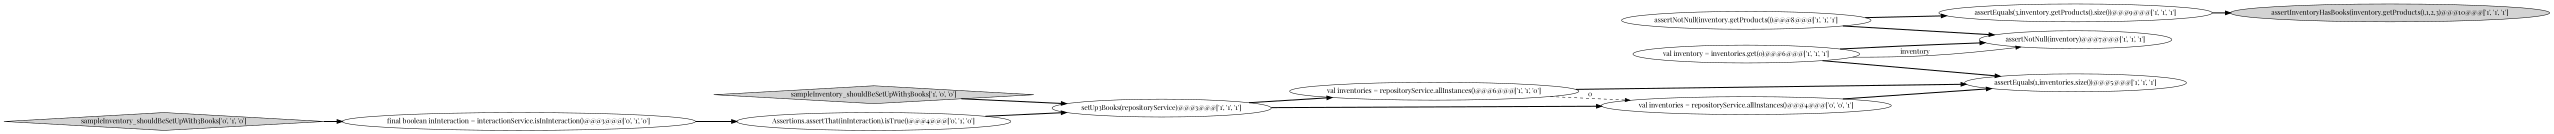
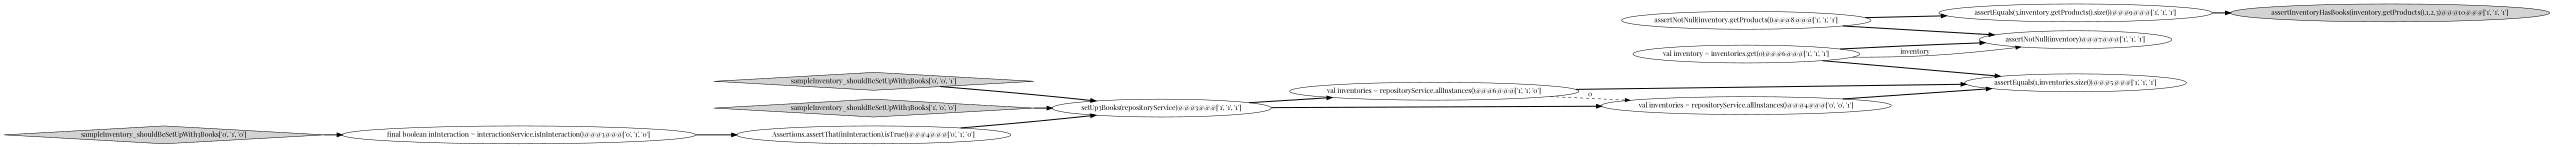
node "sampleInventory_shouldBeSetUpWith3Books['0', '0', '1']": added
